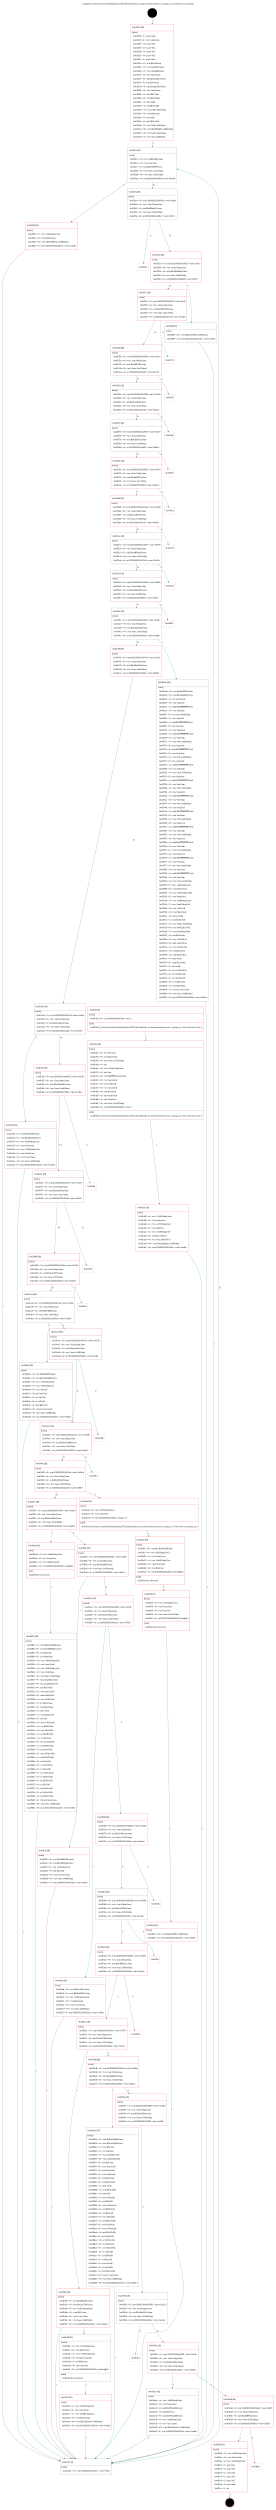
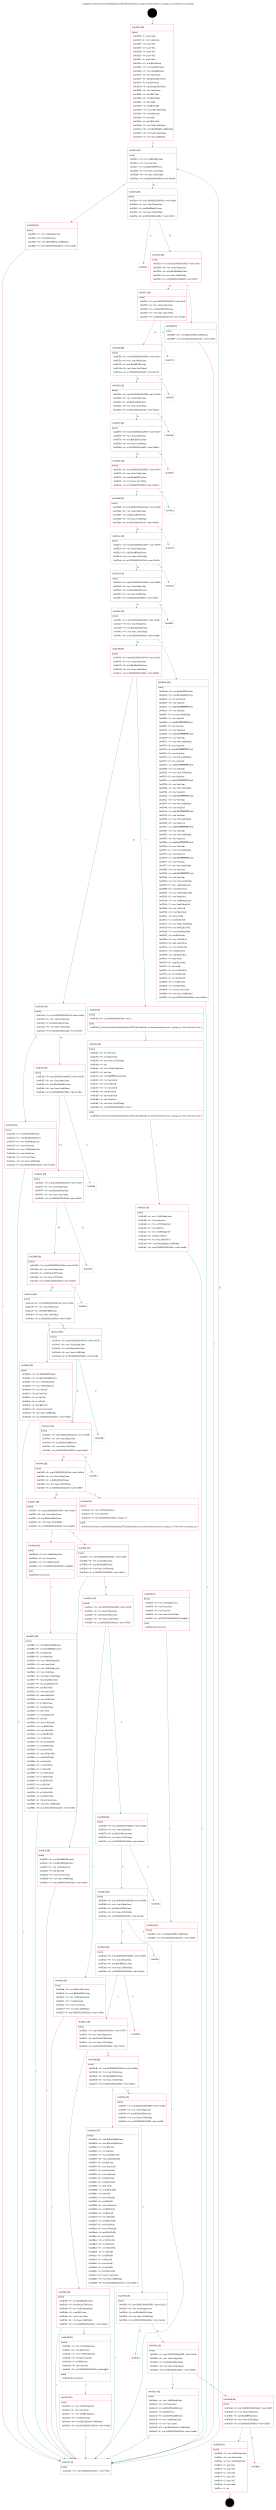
edge "0x401418 [28]" -> "0x401a59 [5]": added, label "1"
node "0x401af2 [29]": removed
